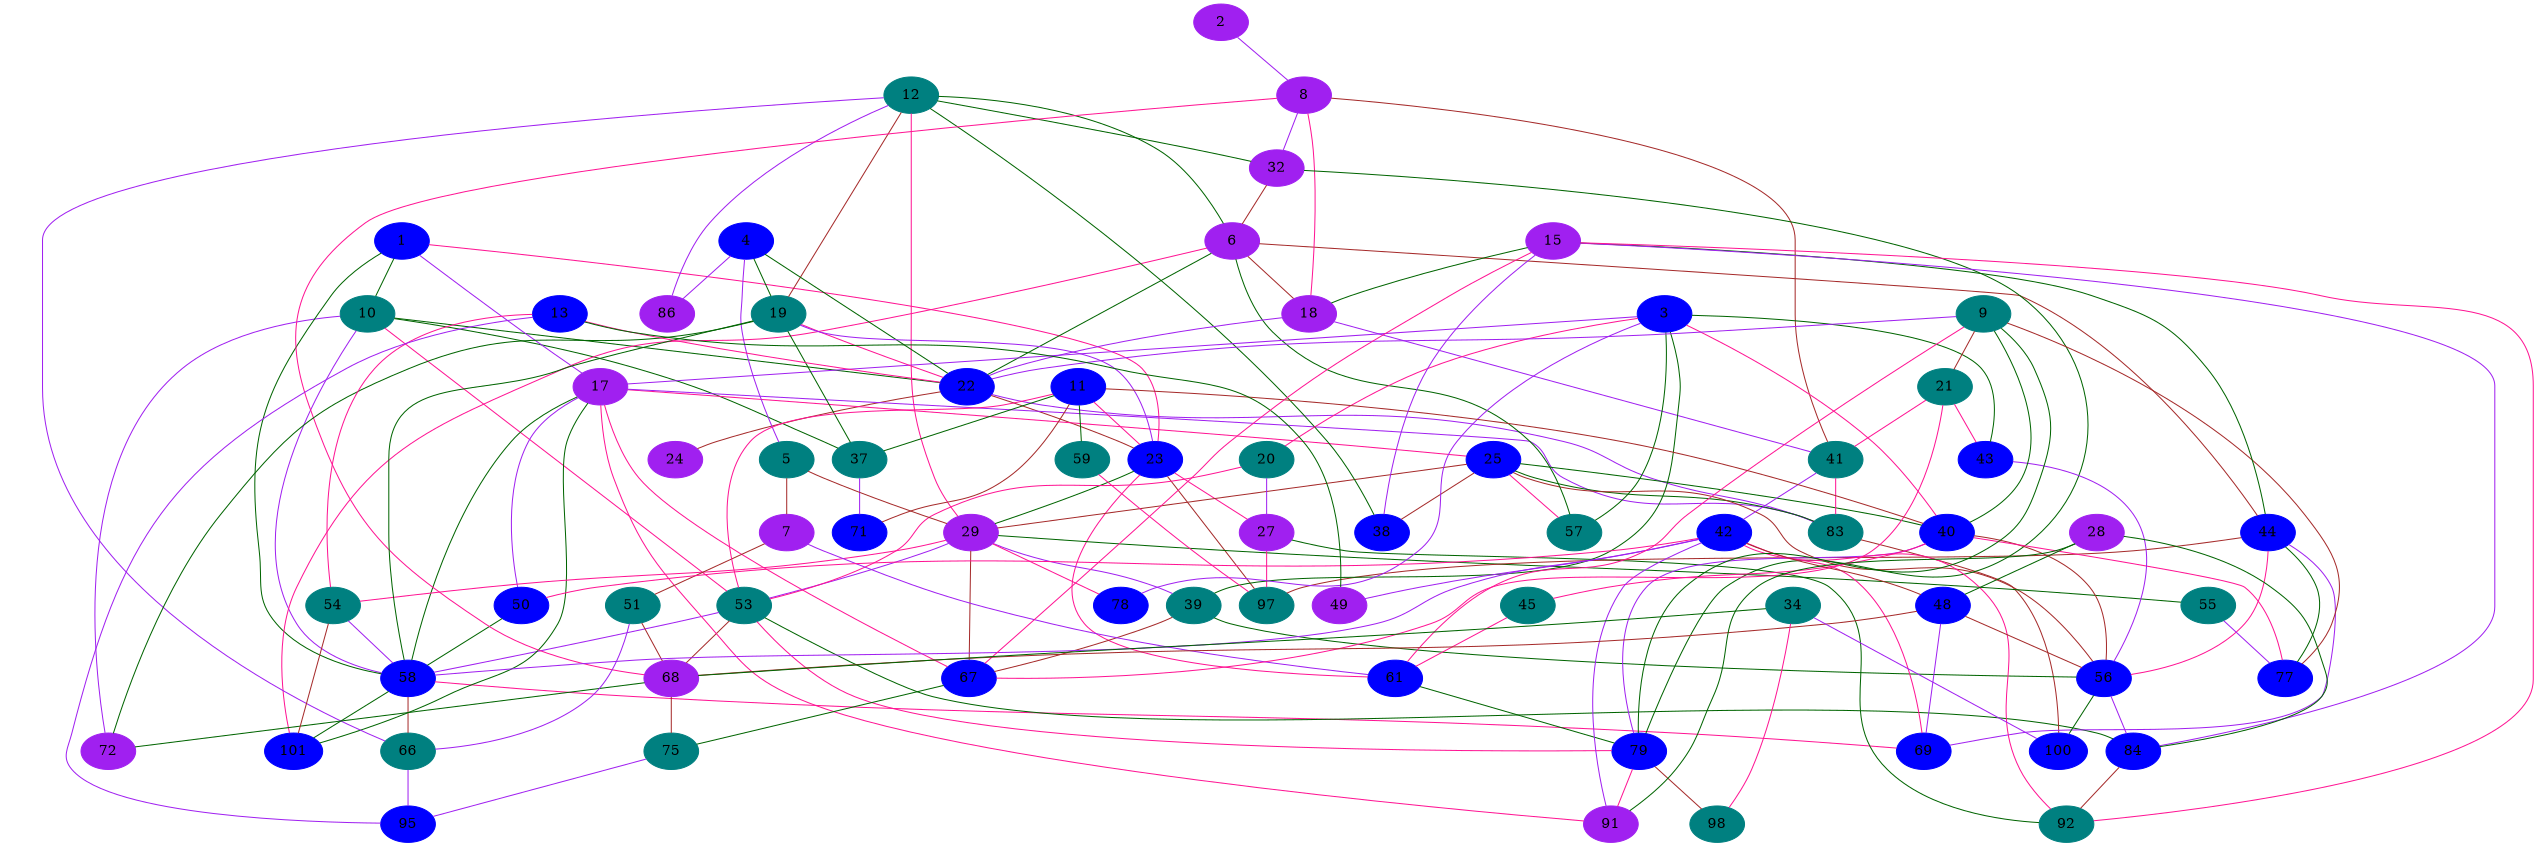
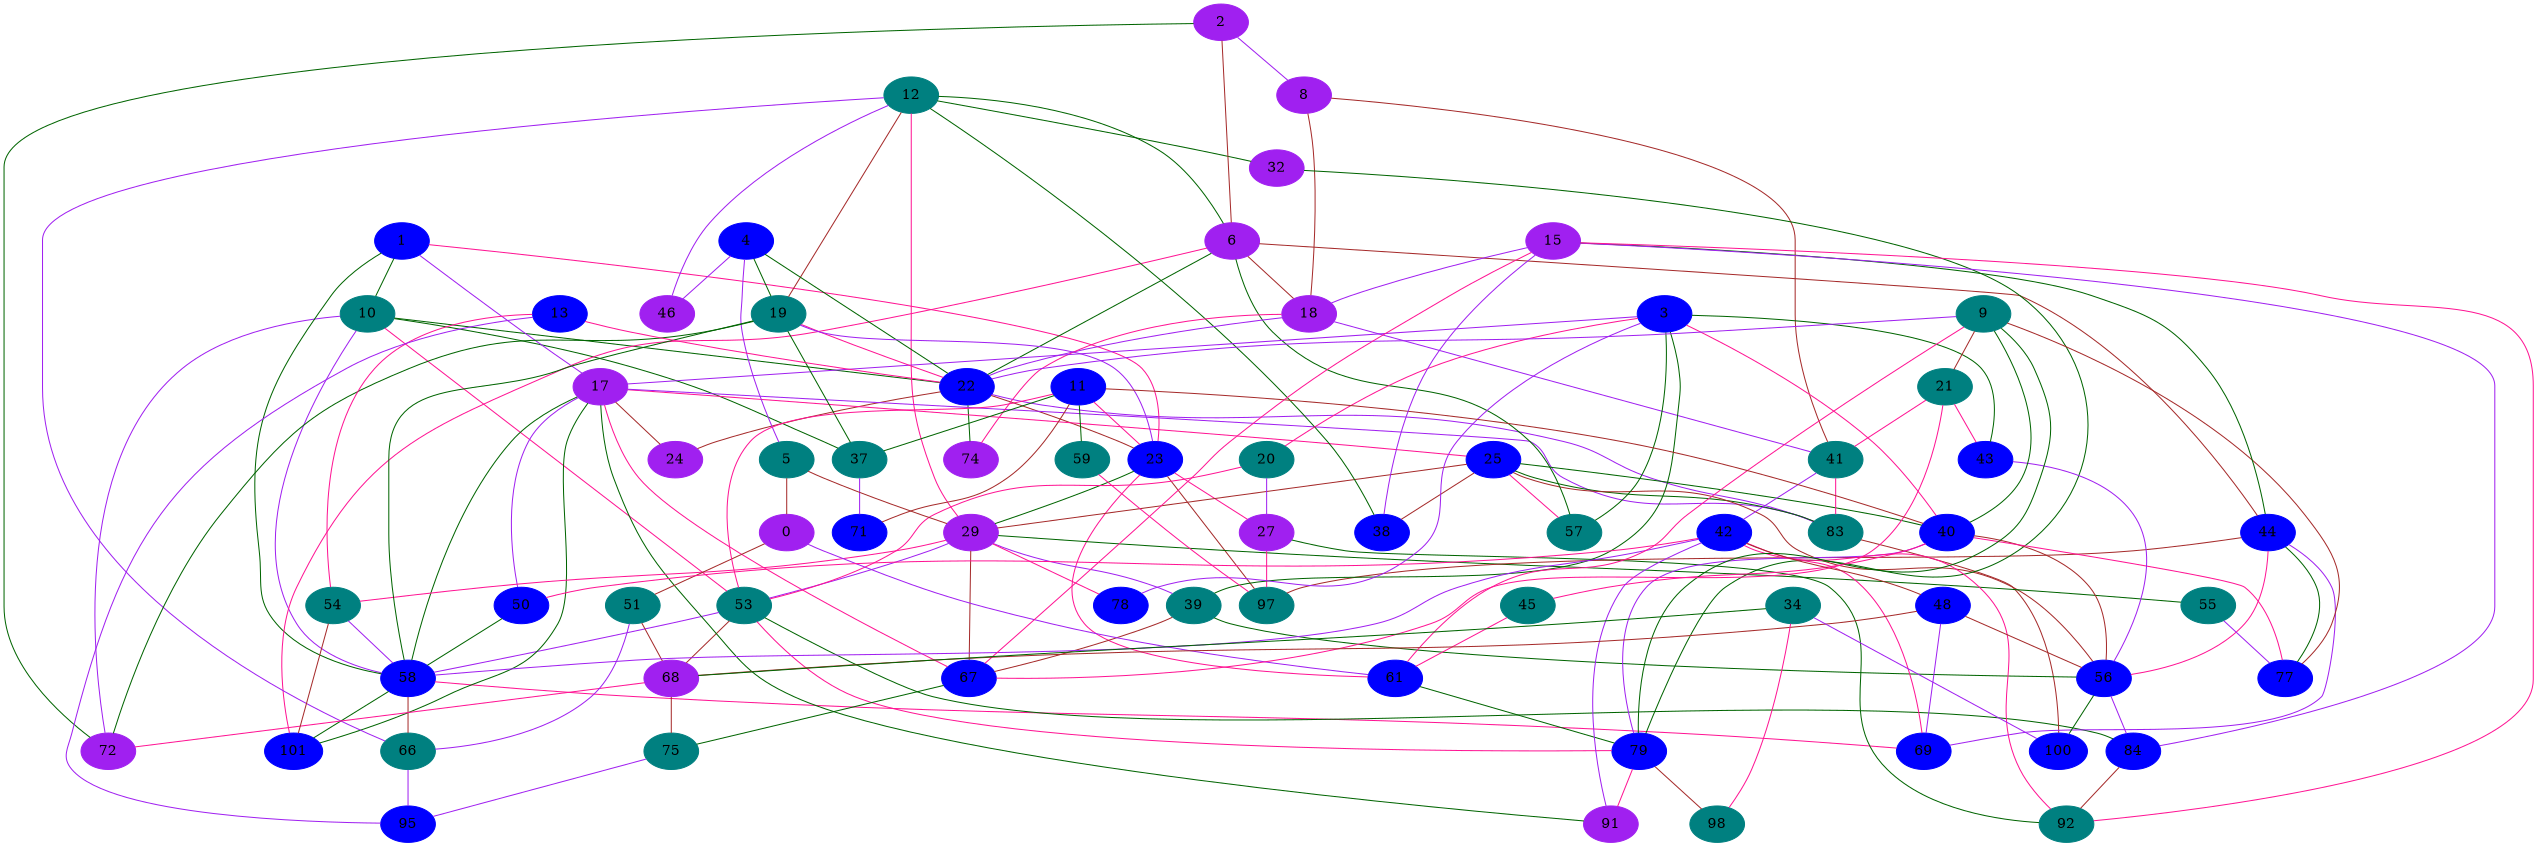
edge "2" -- "72": added
edge "8" -- "32": removed
edge "8" -- "68": removed
edge "8" -- "18": color deeppink -> brown
edge "32" -- "6": now "2" -- "6"
edge "15" -- "18": color darkgreen -> purple
node "86": label "86" -> "46"
edge "17" -- "24": added
node "74": added
node "7": label "7" -> "0"
node "28": removed
node "49": removed
edge "68" -- "72": color darkgreen -> deeppink
edge "17" -- "91": color deeppink -> darkgreen
